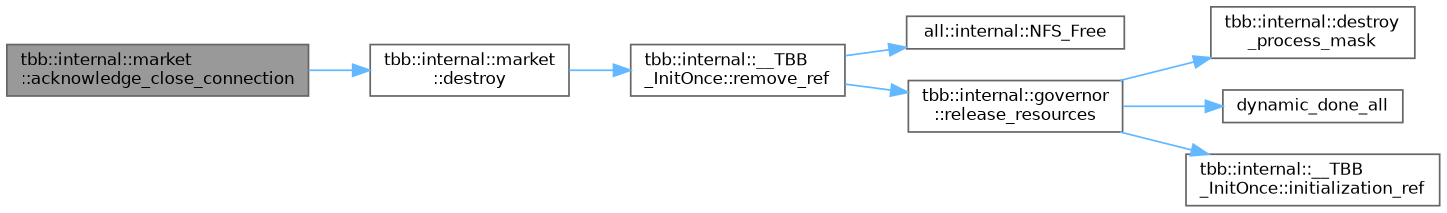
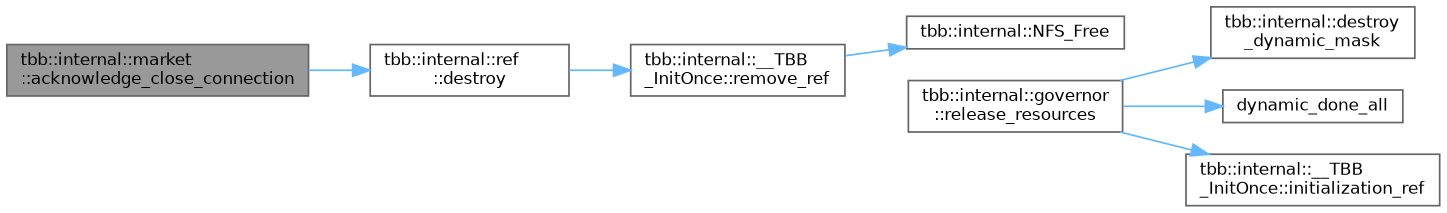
node "all::internal::NFS_Free": label "all::internal::NFS_Free" -> "tbb::internal::NFS_Free"
node "tbb::internal::destroy _process_mask": label "tbb::internal::destroy _process_mask" -> "tbb::internal::destroy _dynamic_mask"
node "tbb::internal::market ::destroy": label "tbb::internal::market ::destroy" -> "tbb::internal::ref ::destroy"
edge "tbb::internal::__TBB _InitOnce::remove_ref" -> "tbb::internal::governor ::release_resources": removed
